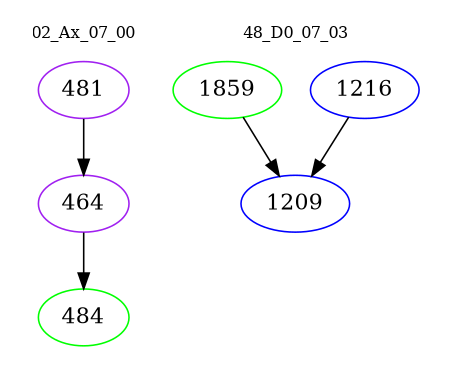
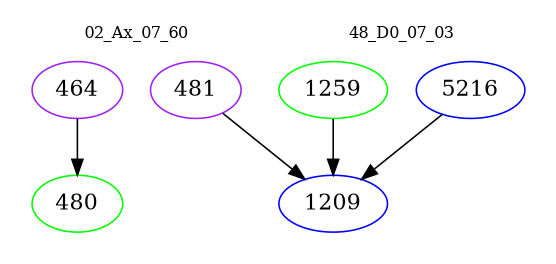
cluster "02_Ax_07_00": label "02_Ax_07_00" -> "02_Ax_07_60"
node "1859": label "1859" -> "1259"
node "1216": label "1216" -> "5216"
edge "481" -> "464": now "481" -> "1209"
node "484": label "484" -> "480"
